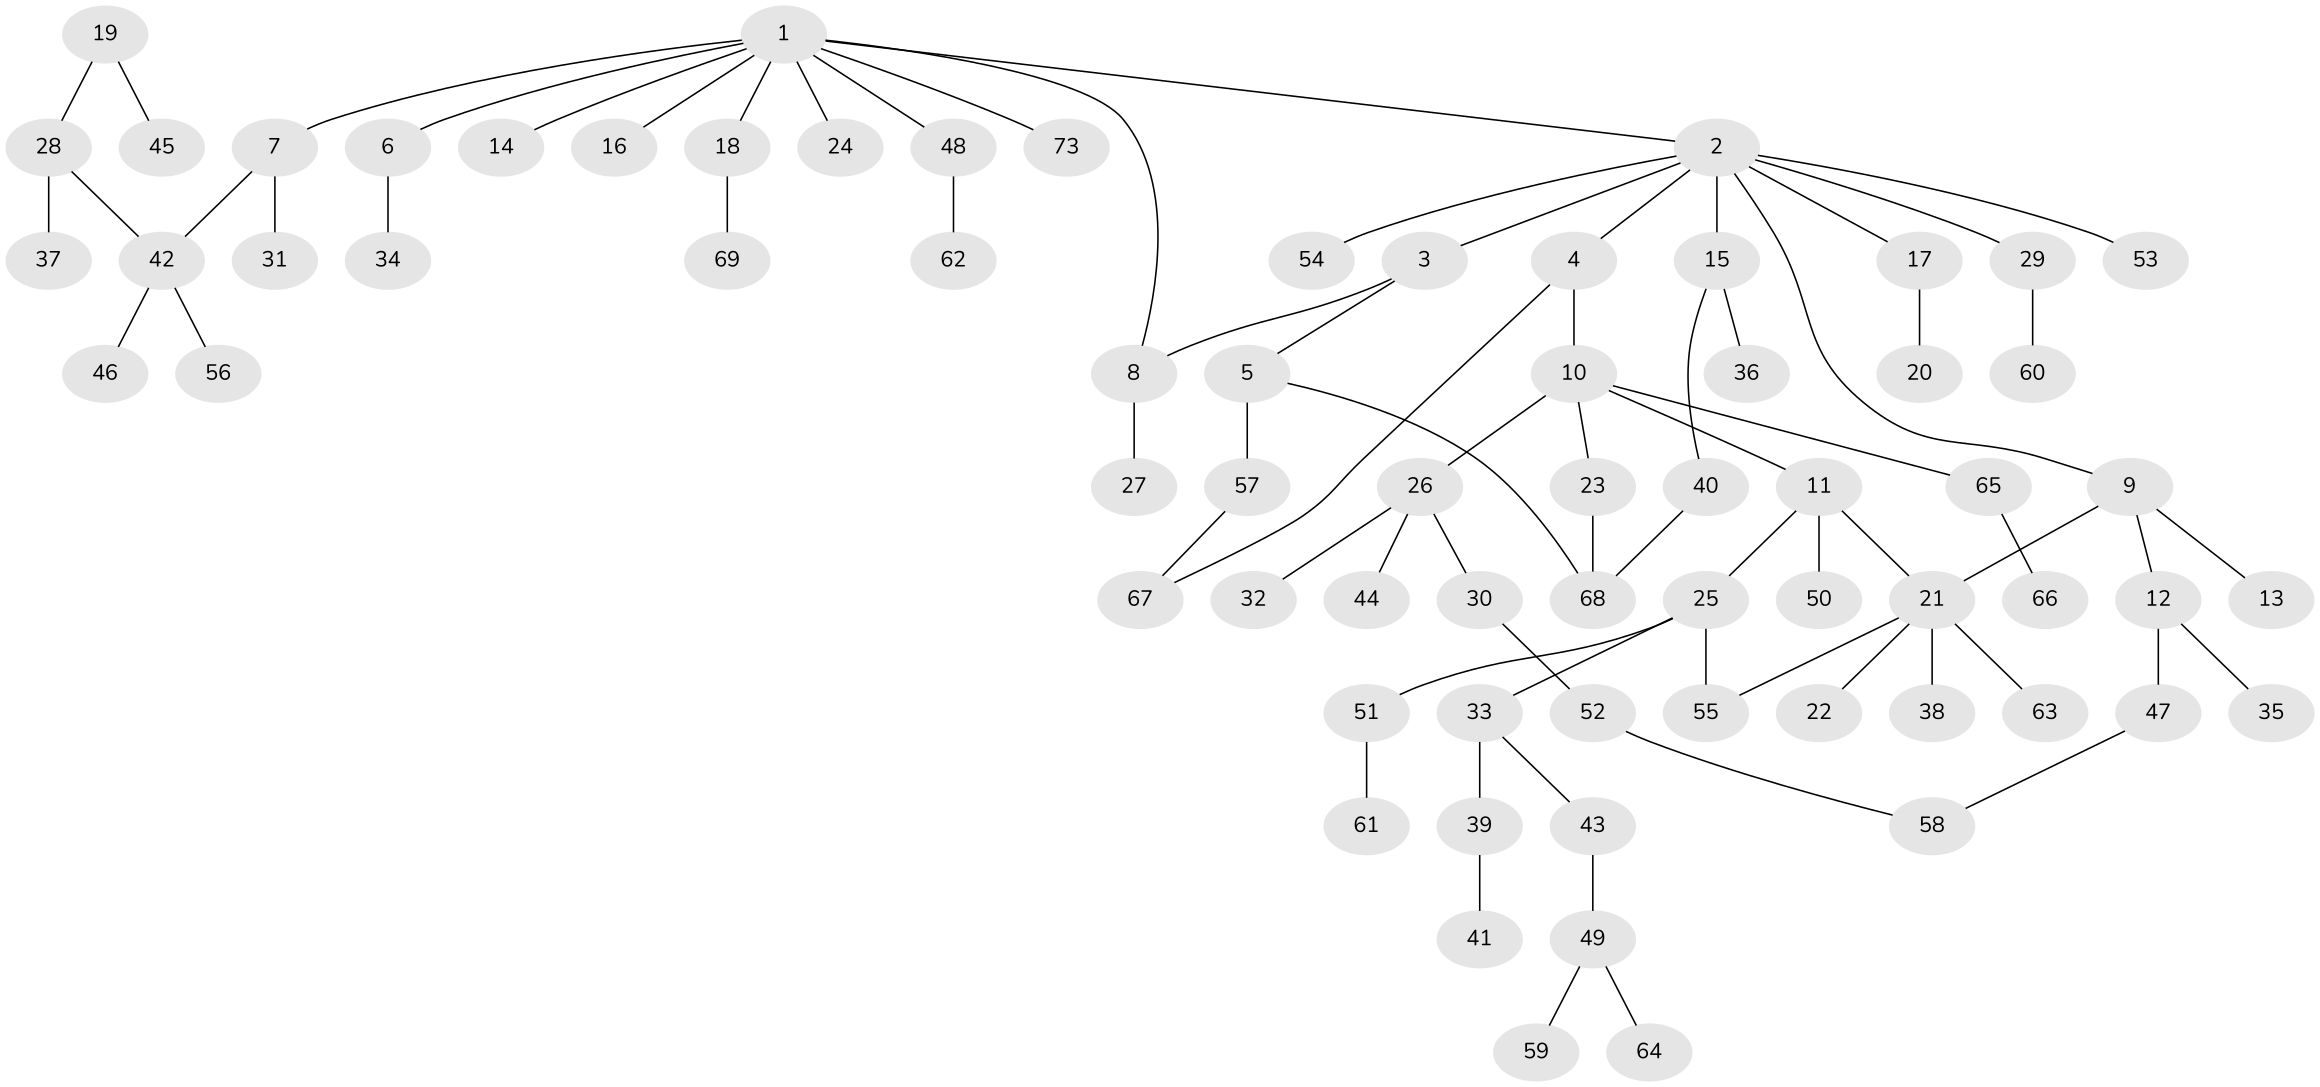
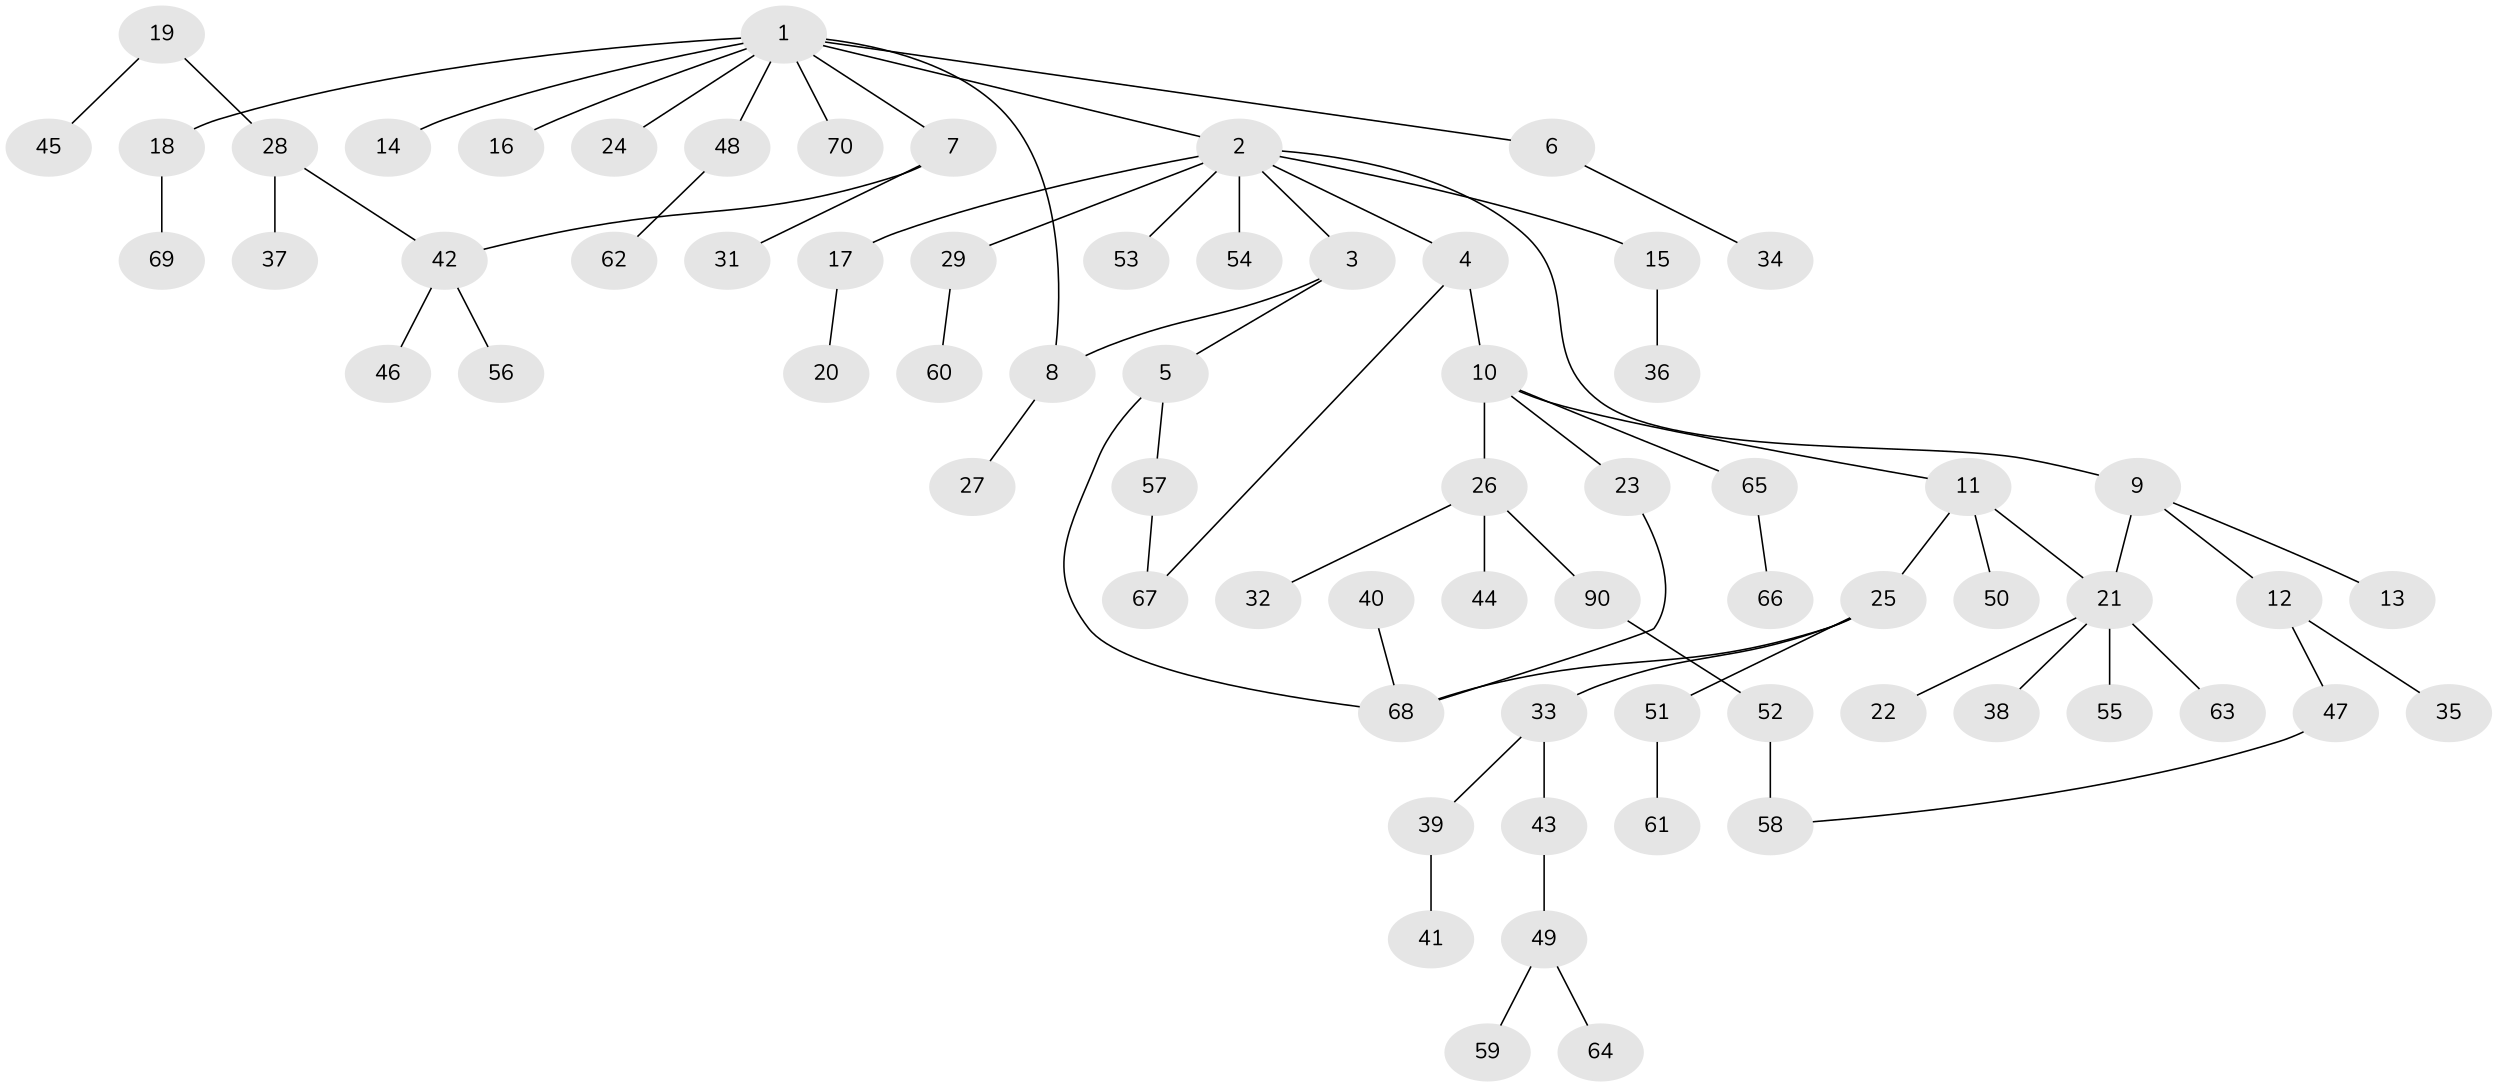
node "73": label "73" -> "70"
edge "15" -- "40": removed
node "30": label "30" -> "90"
edge "25" -- "55": now "25" -- "68"
